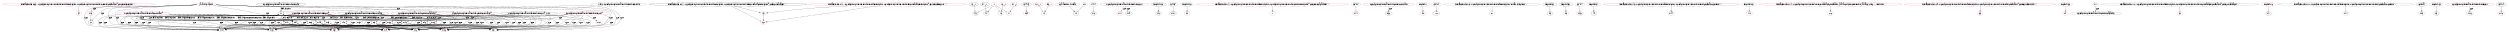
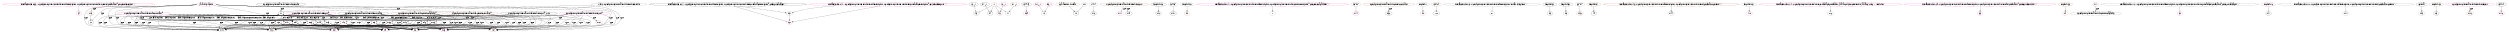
edge "org.eclipse.osgi.internal.module.ResolverBundle" -> "r0": label "field: imports" -> "type"
